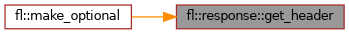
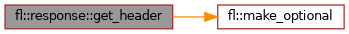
edge "fl::make_optional" -> "fl::response::get_header": reversed
